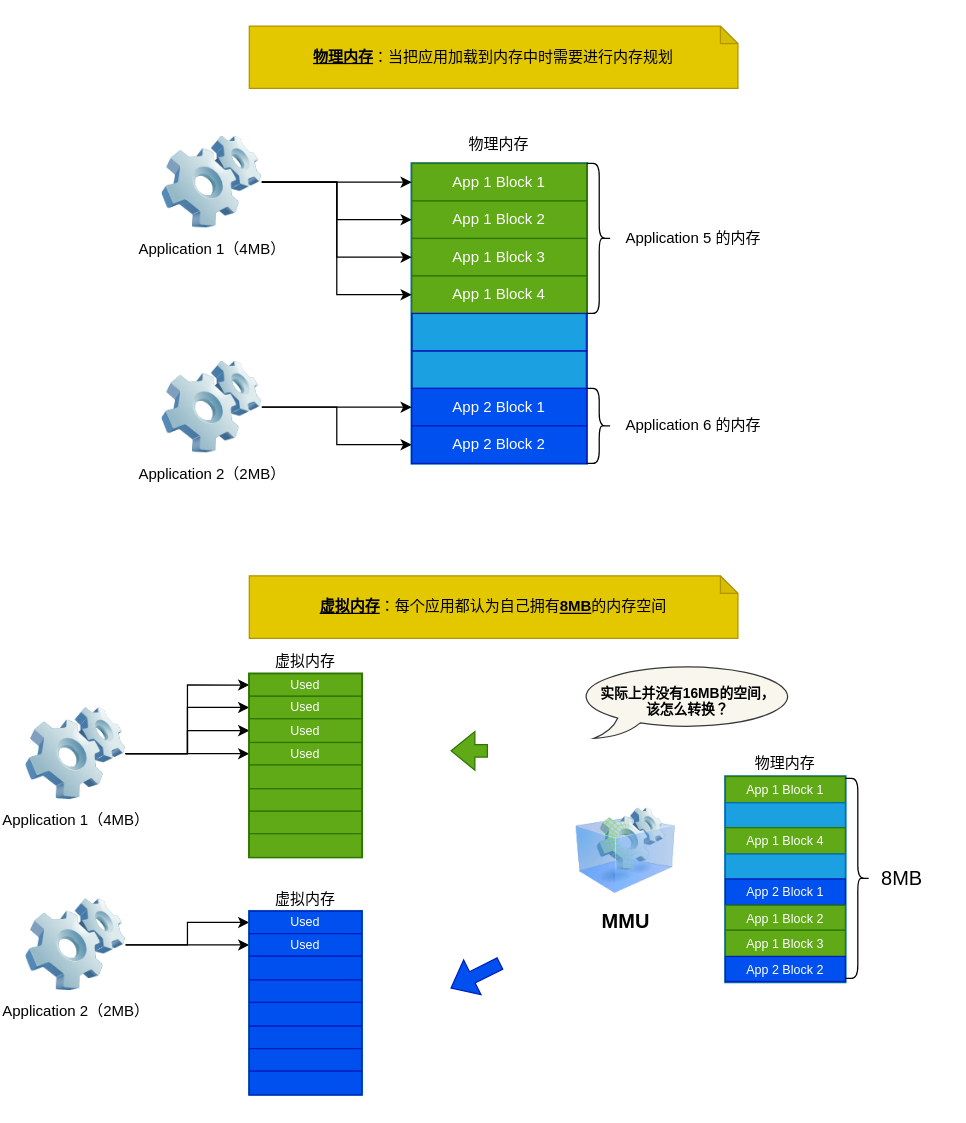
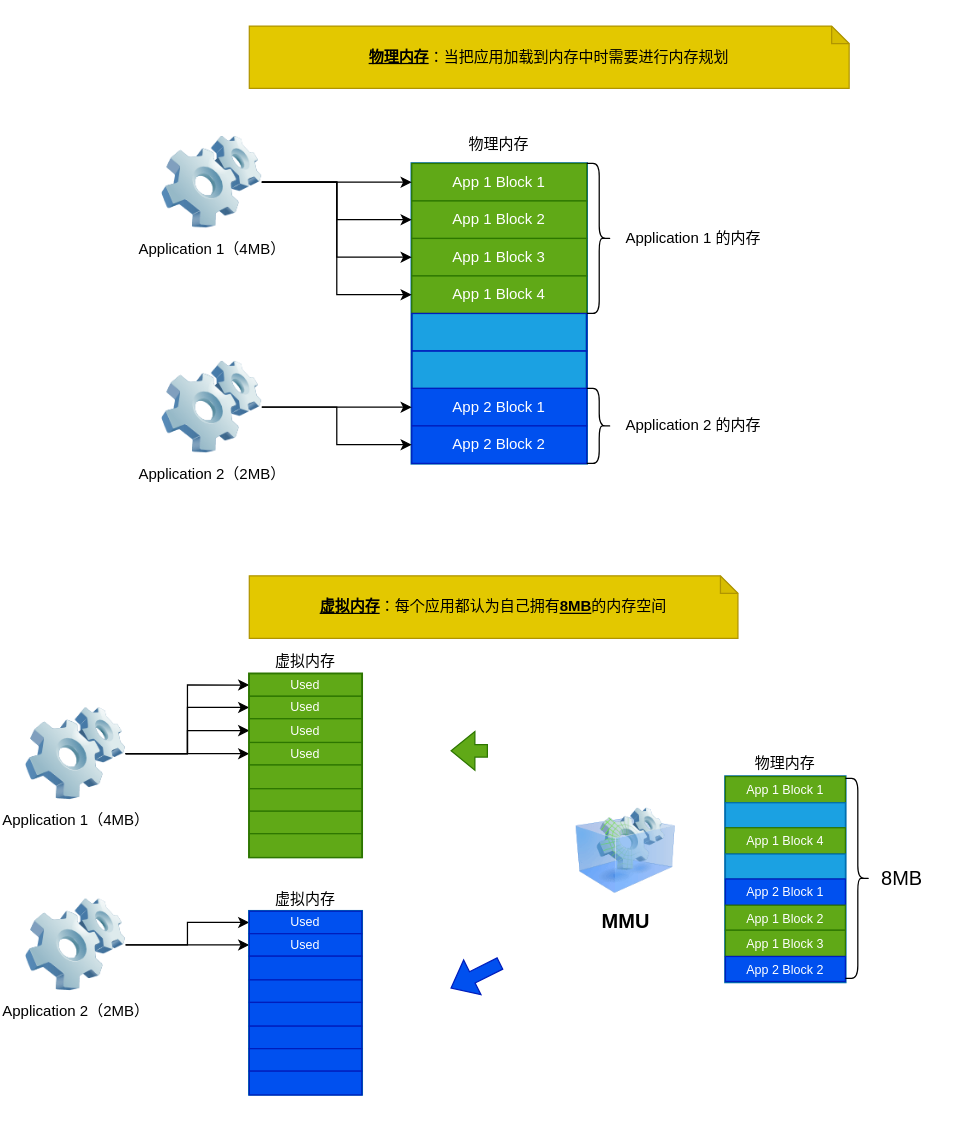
node "物理内存：当把应用加载到内存中时需要进行内存规划": size 489x63 -> 600x63
node "Application 5 的内存": label "Application 5 的内存" -> "Application 1 的内存"
node "Application 6 的内存": label "Application 6 的内存" -> "Application 2 的内存"
node "实际上并没有16MB的空间， 该怎么转换？": removed
